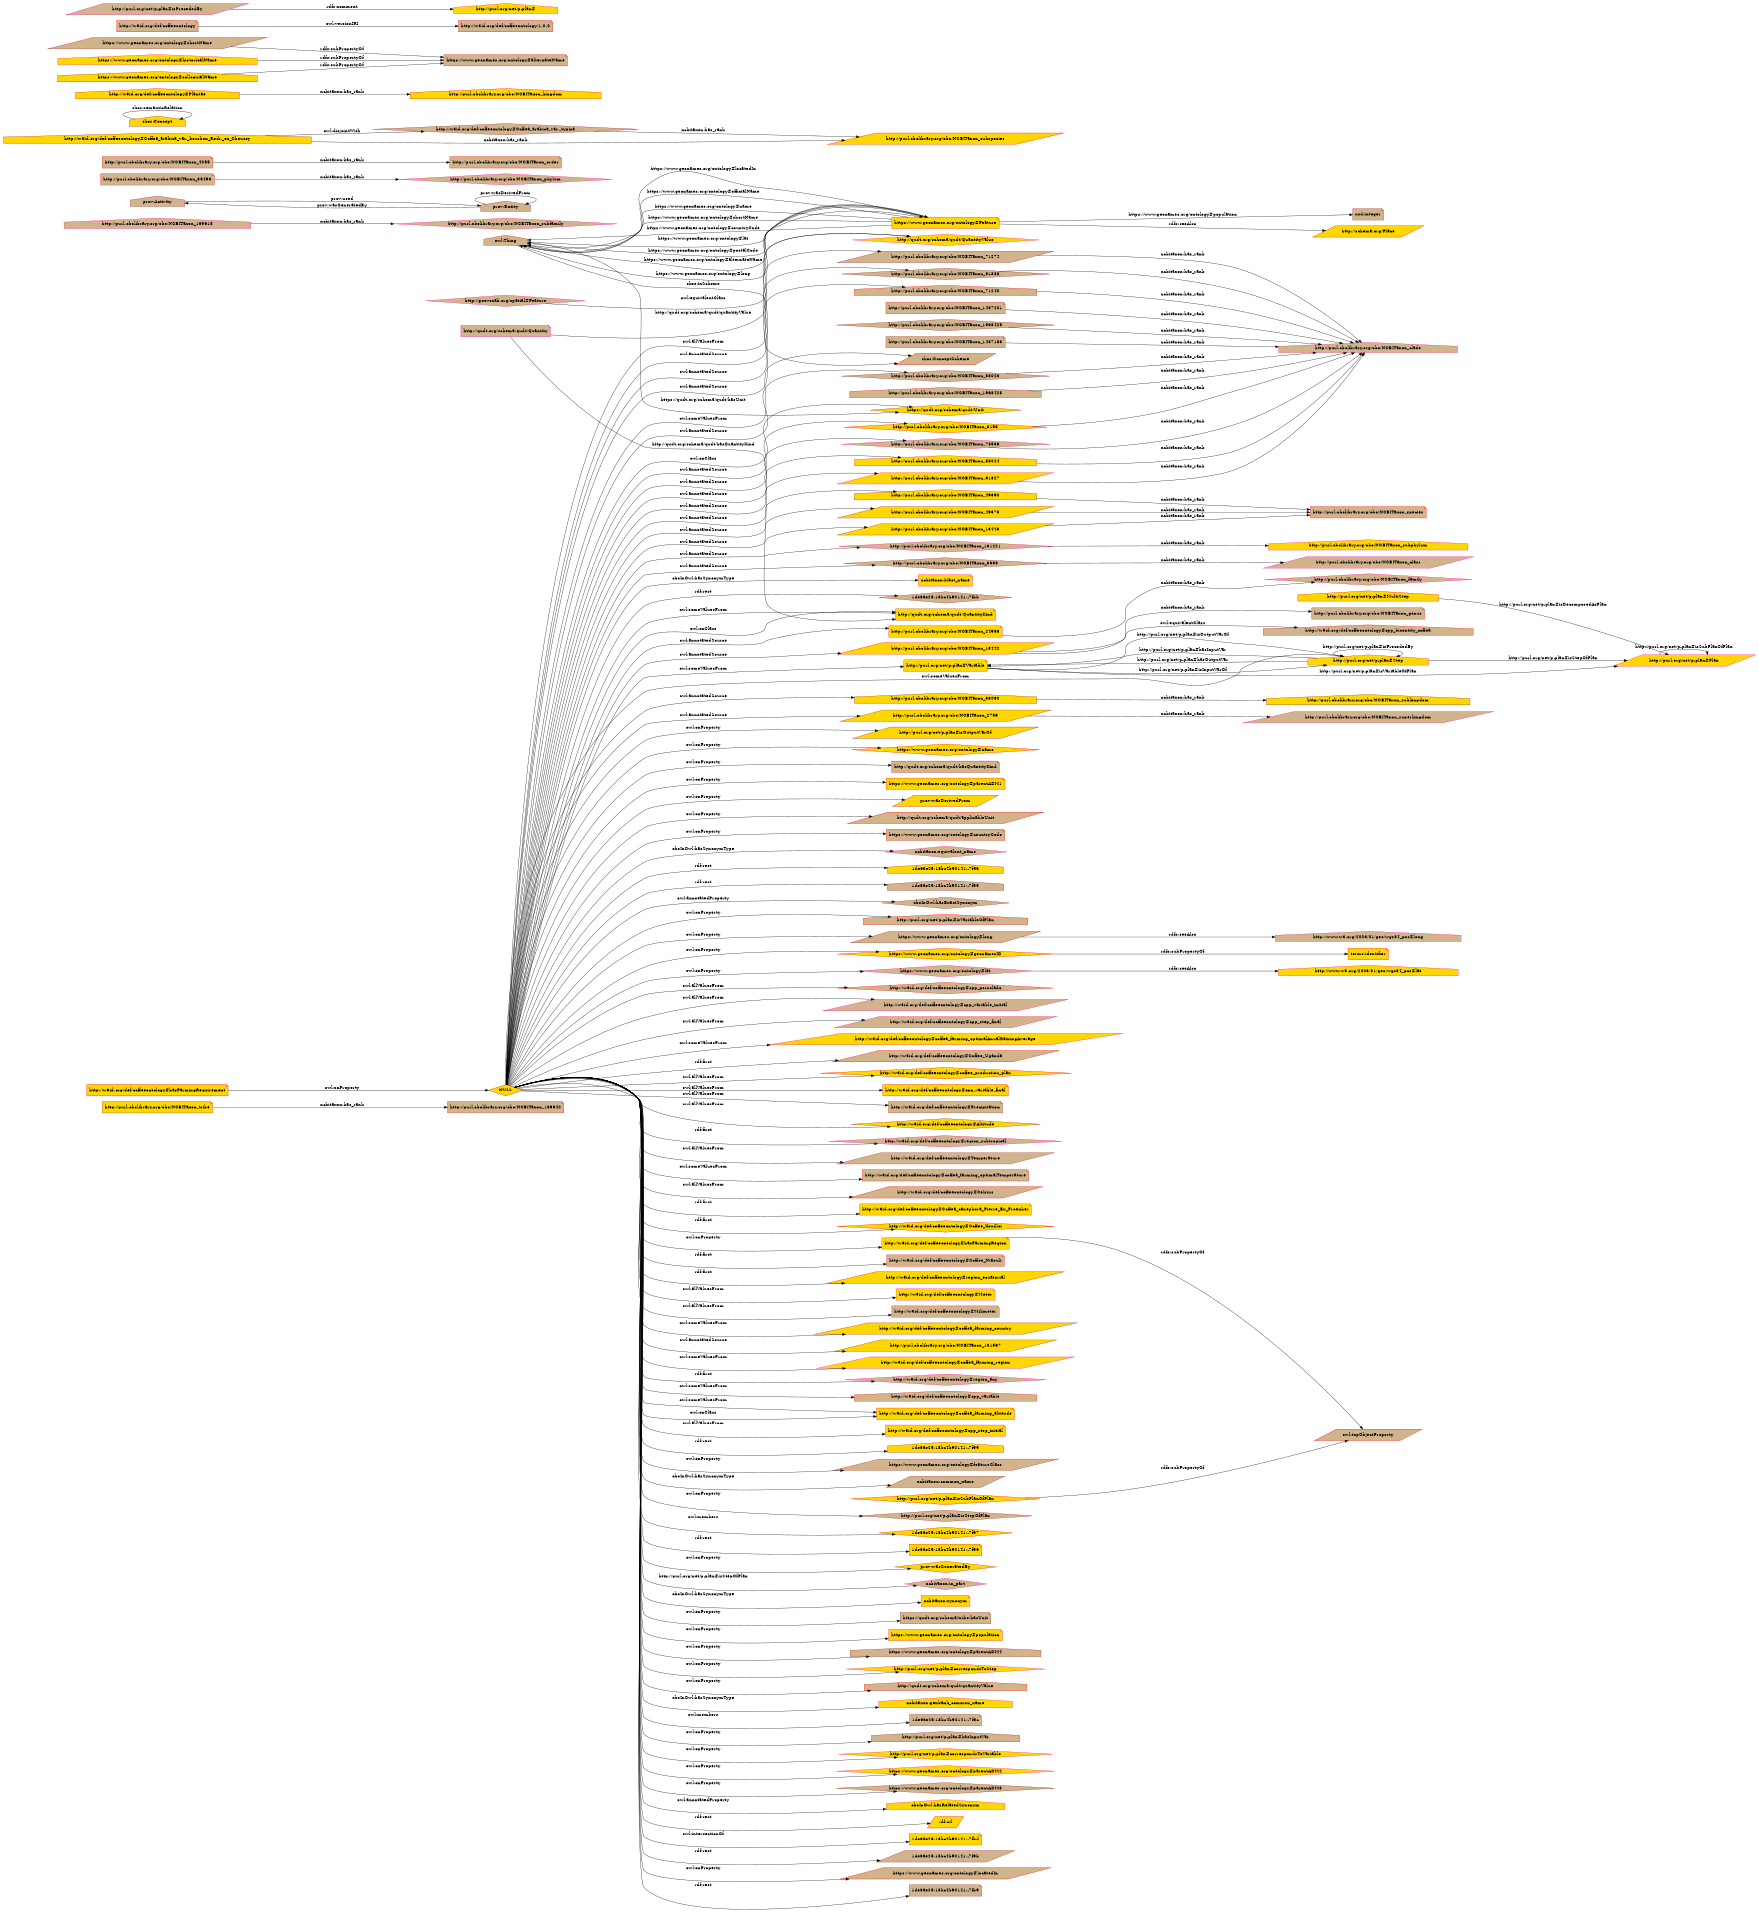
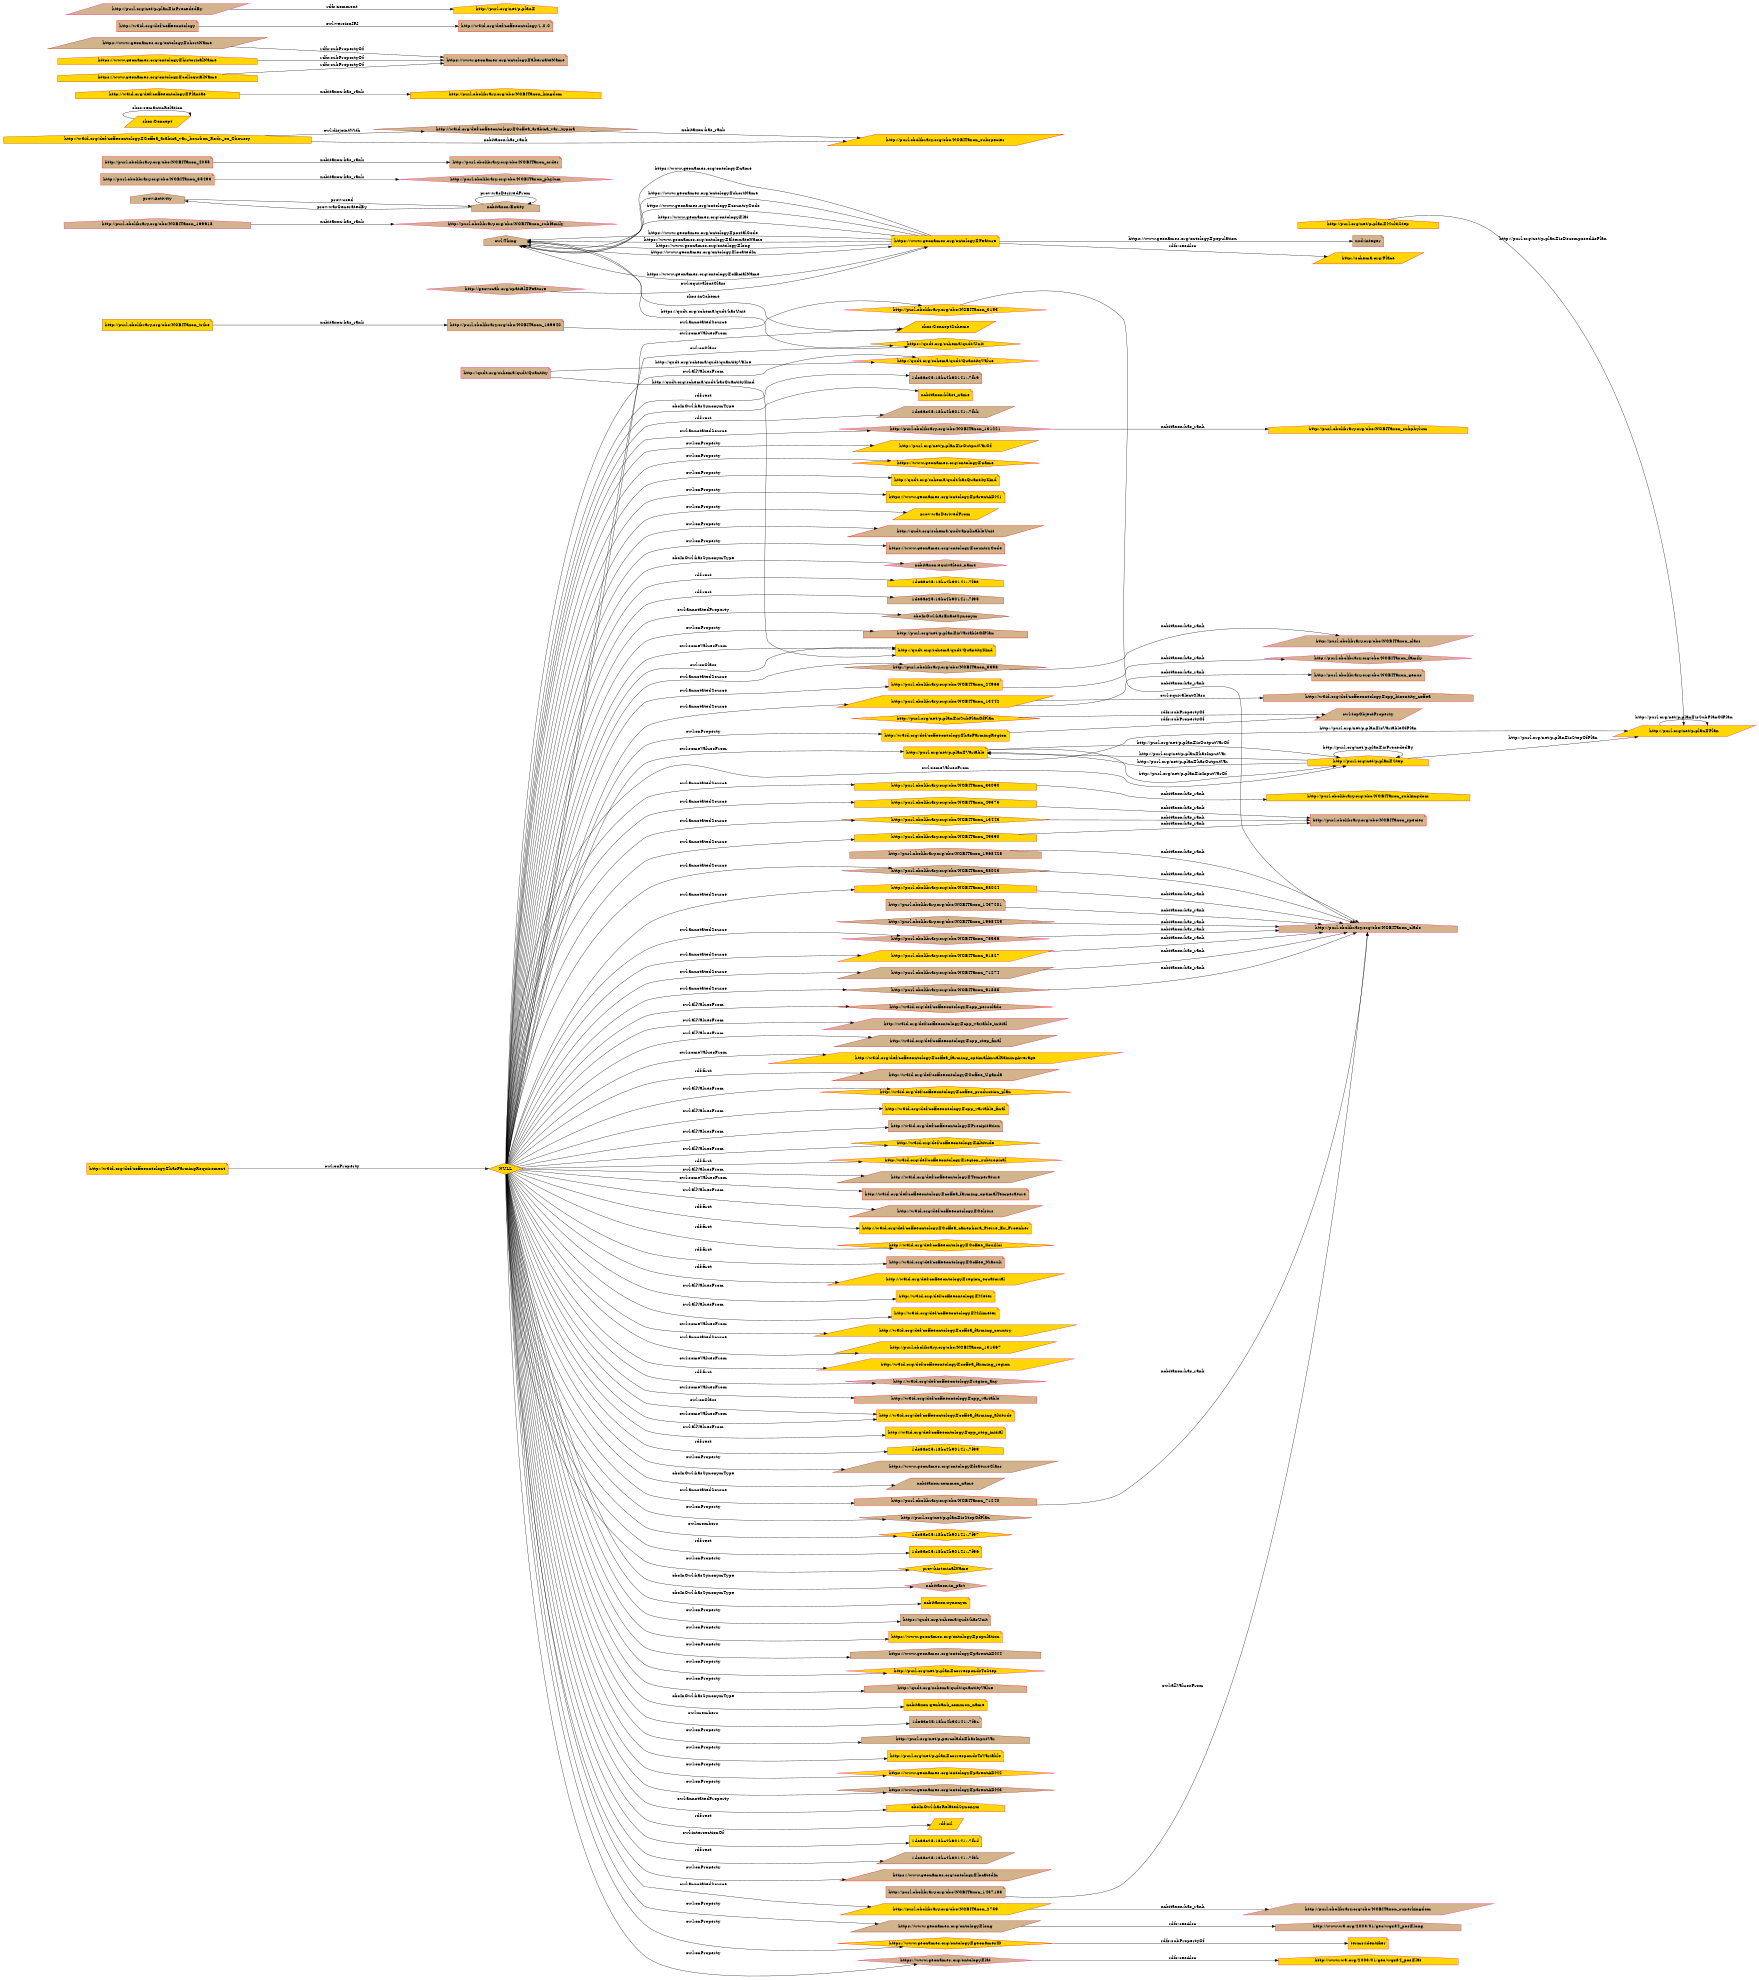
node "skos:Concept": shape house -> parallelogram
node "prov:Entity": label "prov:Entity" -> "ncbitaxon:Entity"
edge "http://purl.obolibrary.org/obo/NCBITaxon_1437183" -> "http://purl.obolibrary.org/obo/NCBITaxon_clade": label "ncbitaxon:has_rank" -> "owl:allValuesFrom"
node "skos:ConceptScheme": fillcolor tan -> gold
node "http://purl.obolibrary.org/obo/NCBITaxon_3193": color red -> deeppink
node "http://purl.obolibrary.org/obo/NCBITaxon_49373": shape parallelogram -> house
node "http://purl.obolibrary.org/obo/NCBITaxon_13443": shape parallelogram -> diamond
node "1de6ae25:18bc4b90141:-7fbb": shape diamond -> parallelogram
edge "NULL" -> "http://purl.obolibrary.org/obo/NCBITaxon_3193": now "http://purl.obolibrary.org/obo/NCBITaxon_169640" -> "http://purl.obolibrary.org/obo/NCBITaxon_3193"
node "http://qudt.org/schema/qudt/hasQuantityKind": fillcolor tan -> gold
node "terms:identifier": color red -> deeppink
node "http://w3id.org/def/coffeeontology#cpp_step_final": color deeppink -> brown
node "http://w3id.org/def/coffeeontology#region_subtropical": fillcolor tan -> gold
node "http://w3id.org/def/coffeeontology#Milimeter": fillcolor tan -> gold
node "prov:wasGeneratedBy": label "prov:wasGeneratedBy" -> "prov:historicalName"
edge "NULL" -> "ncbitaxon:in_part": label "http://purl.org/net/p-plan#isStepOfPlan" -> "oboInOwl:hasSynonymType"
node "https://qudt.org/schema/tribe/hasUnit": label "https://qudt.org/schema/tribe/hasUnit" -> "https://qudt.org/schema/qudt/hasUnit"
node "ncbitaxon:genbank_common_name": shape house -> note
node "http://purl.org/net/p-plan#hasInputVar": label "http://purl.org/net/p-plan#hasInputVar" -> "http://purl.org/net/p-percolado#hasInputVar"
node "http://purl.org/net/p-plan#correspondsToVariable": shape diamond -> note
